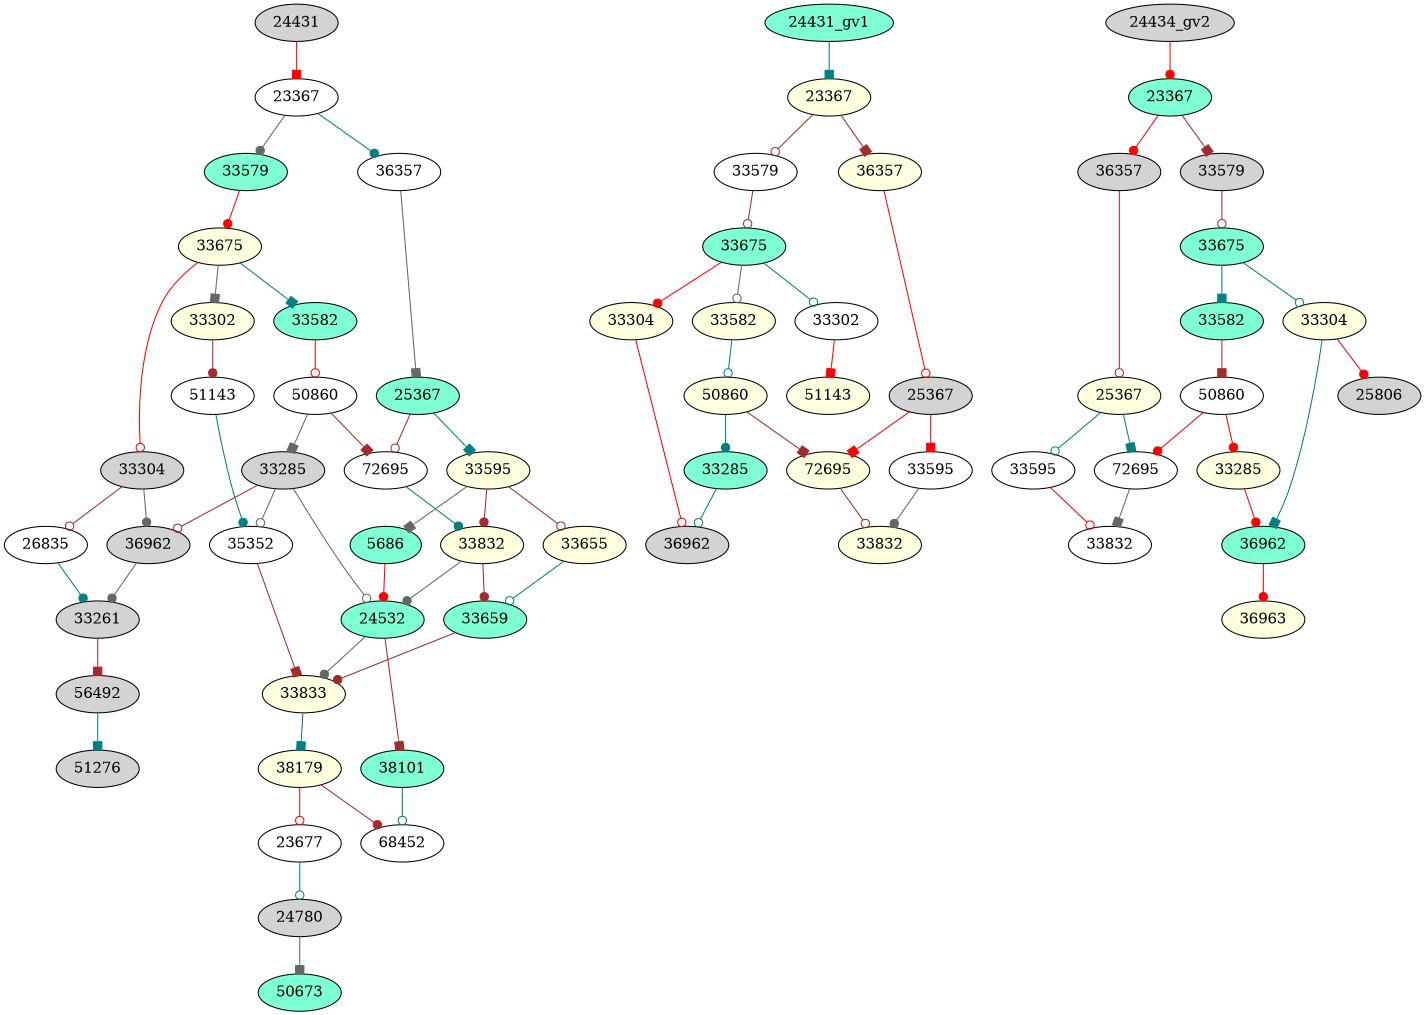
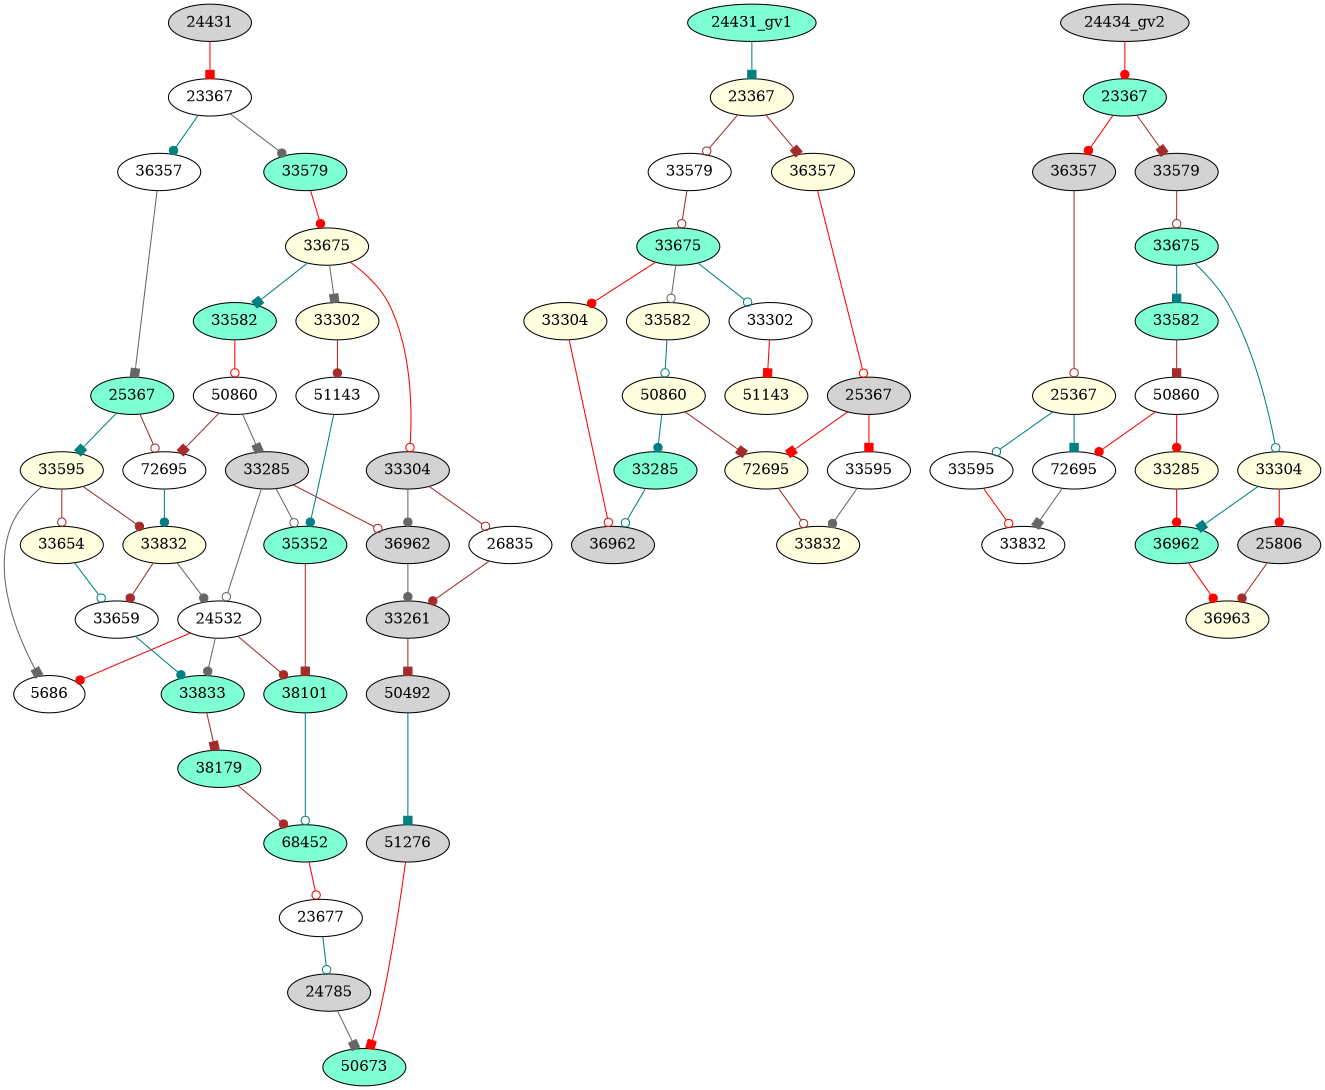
node "35352": fillcolor white -> aquamarine
node "5686": fillcolor aquamarine -> white
node "33655": label "33655" -> "33654"
edge "5686" -> "24532": reversed
edge "26835" -> "33261": color teal -> brown
edge "25806" -> "36963": added
edge "35352" -> "33833": now "35352" -> "38101"
node "24532": fillcolor aquamarine -> white
node "33659": fillcolor aquamarine -> white
edge "33659" -> "33833": color brown -> teal
edge "24532" -> "38101": arrowhead box -> dot
node "56492": label "56492" -> "50492"
node "33833": fillcolor lightyellow -> aquamarine
edge "33833" -> "38179": color teal -> brown
node "38179": fillcolor lightyellow -> aquamarine
edge "38179" -> "23677": now "68452" -> "23677"
node "68452": fillcolor white -> aquamarine
node "24780": label "24780" -> "24785"
edge "51276" -> "50673": added
